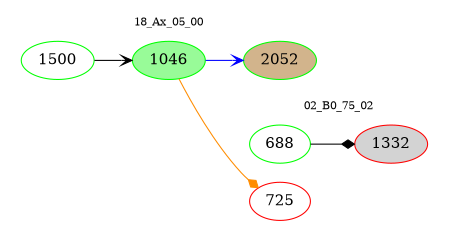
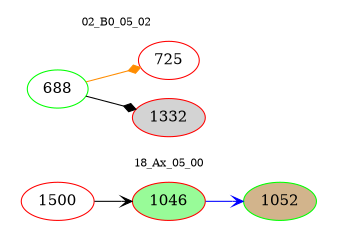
node "1500": color green -> red
node "1046": color green -> red
node "2052": label "2052" -> "1052"
cluster "02_B0_75_02": label "02_B0_75_02" -> "02_B0_05_02"
edge "1046" -> "725": now "688" -> "725"
